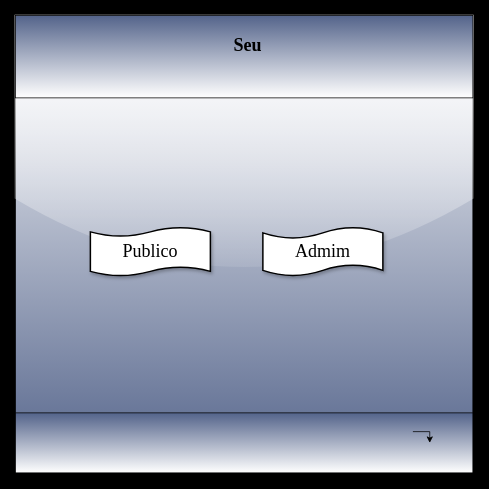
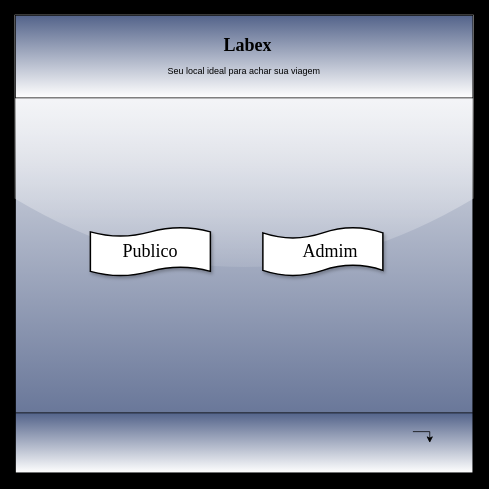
node "Seu": label "Seu" -> "Labex"
node "Seu local ideal para achar sua viagem": added
node "Admim": moved (323, 252) -> (330, 252)
